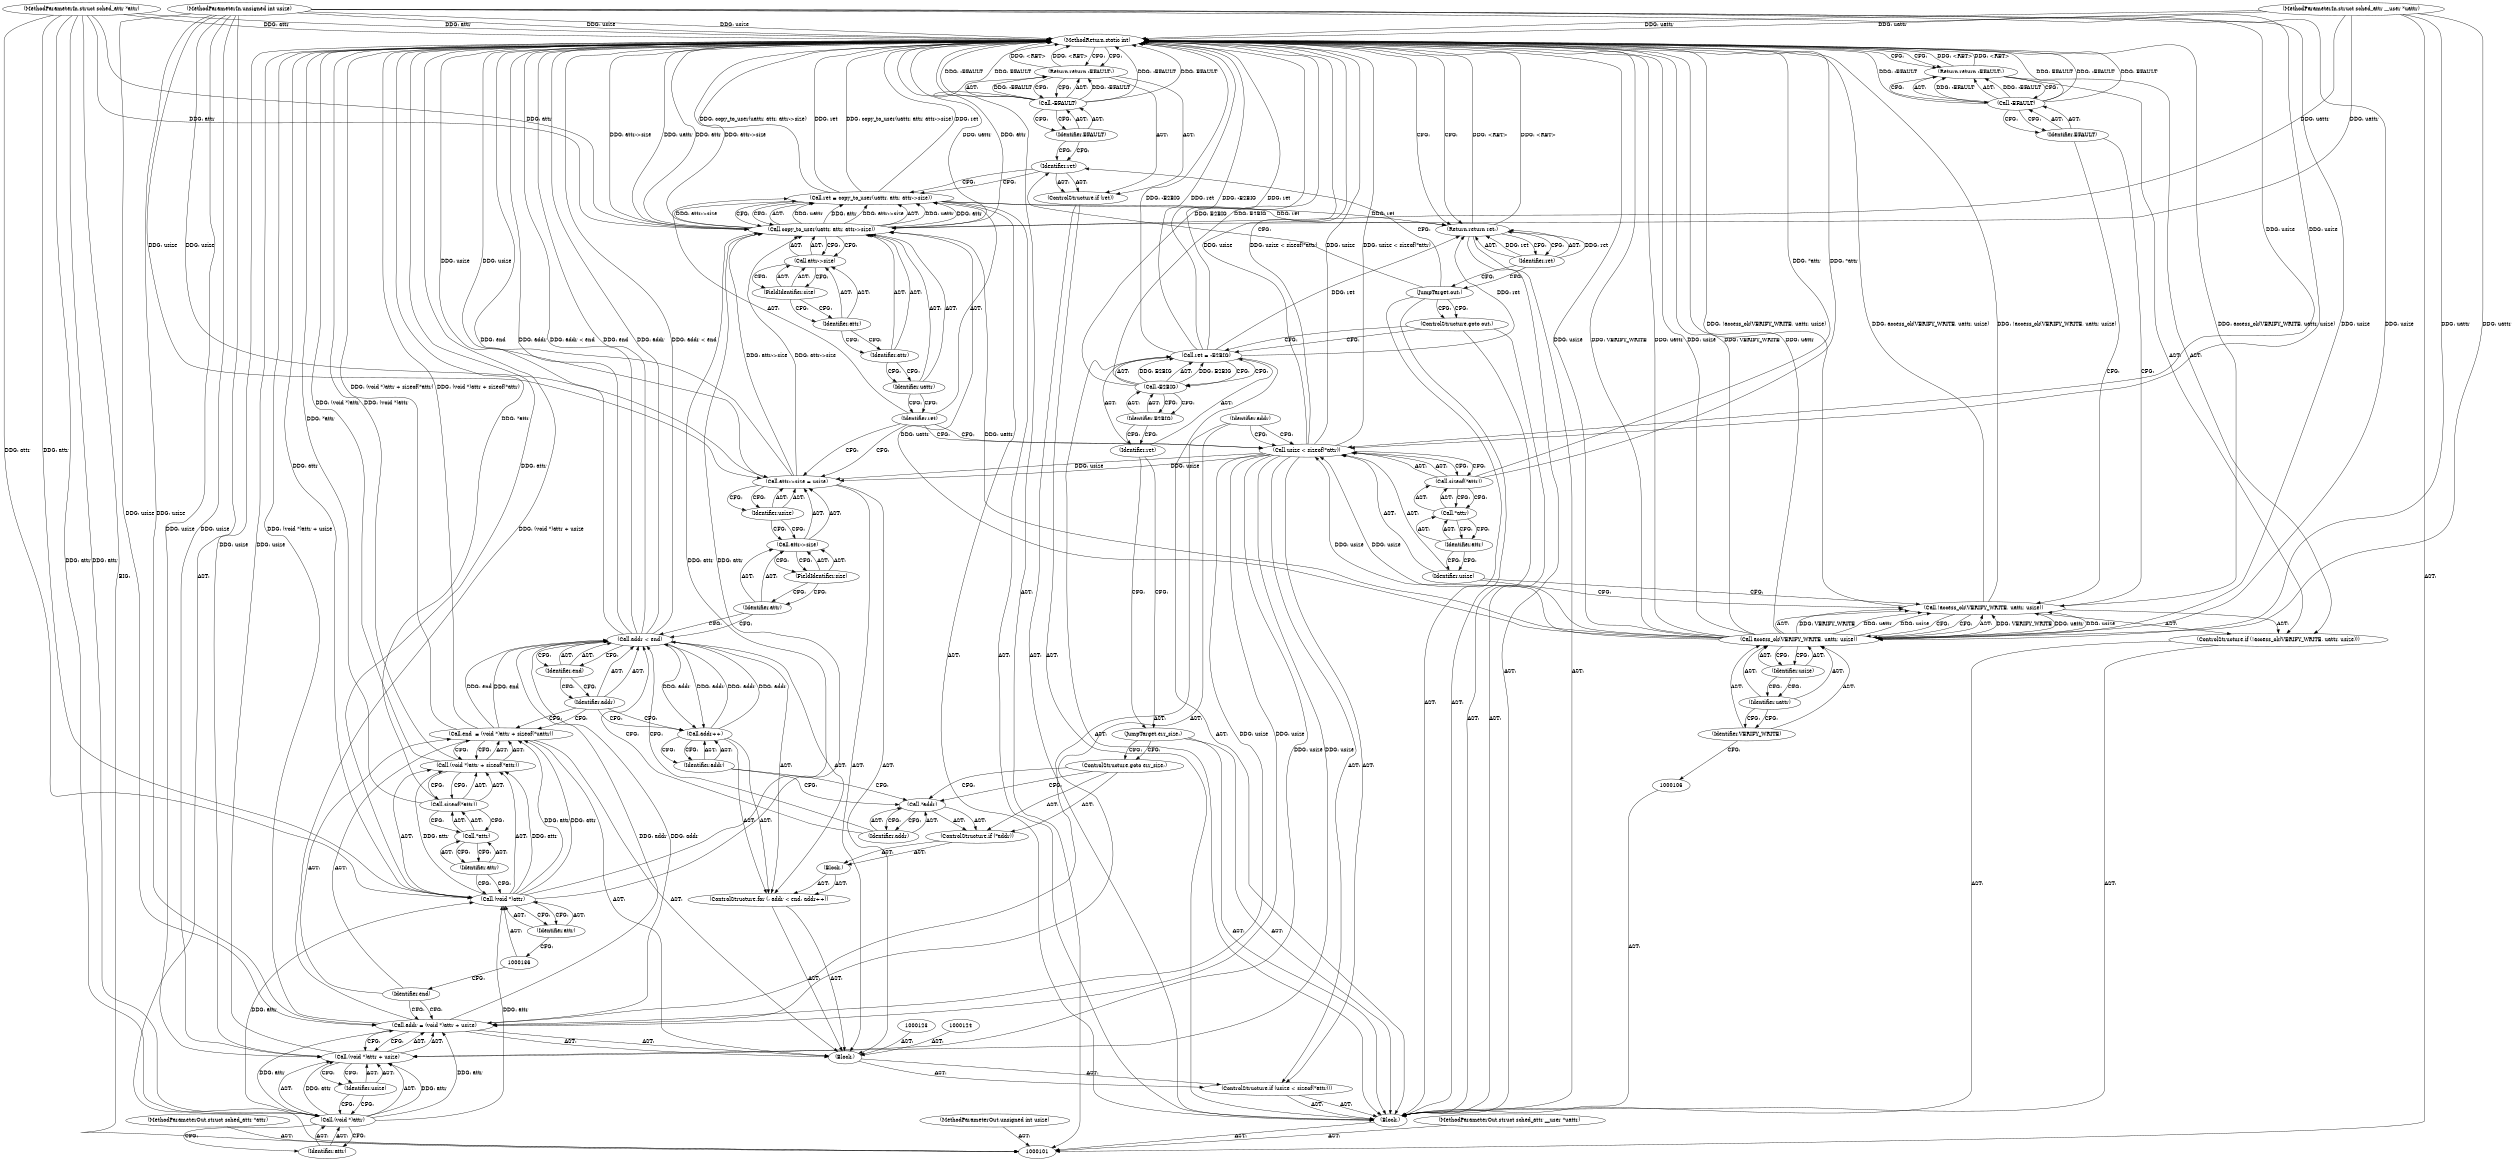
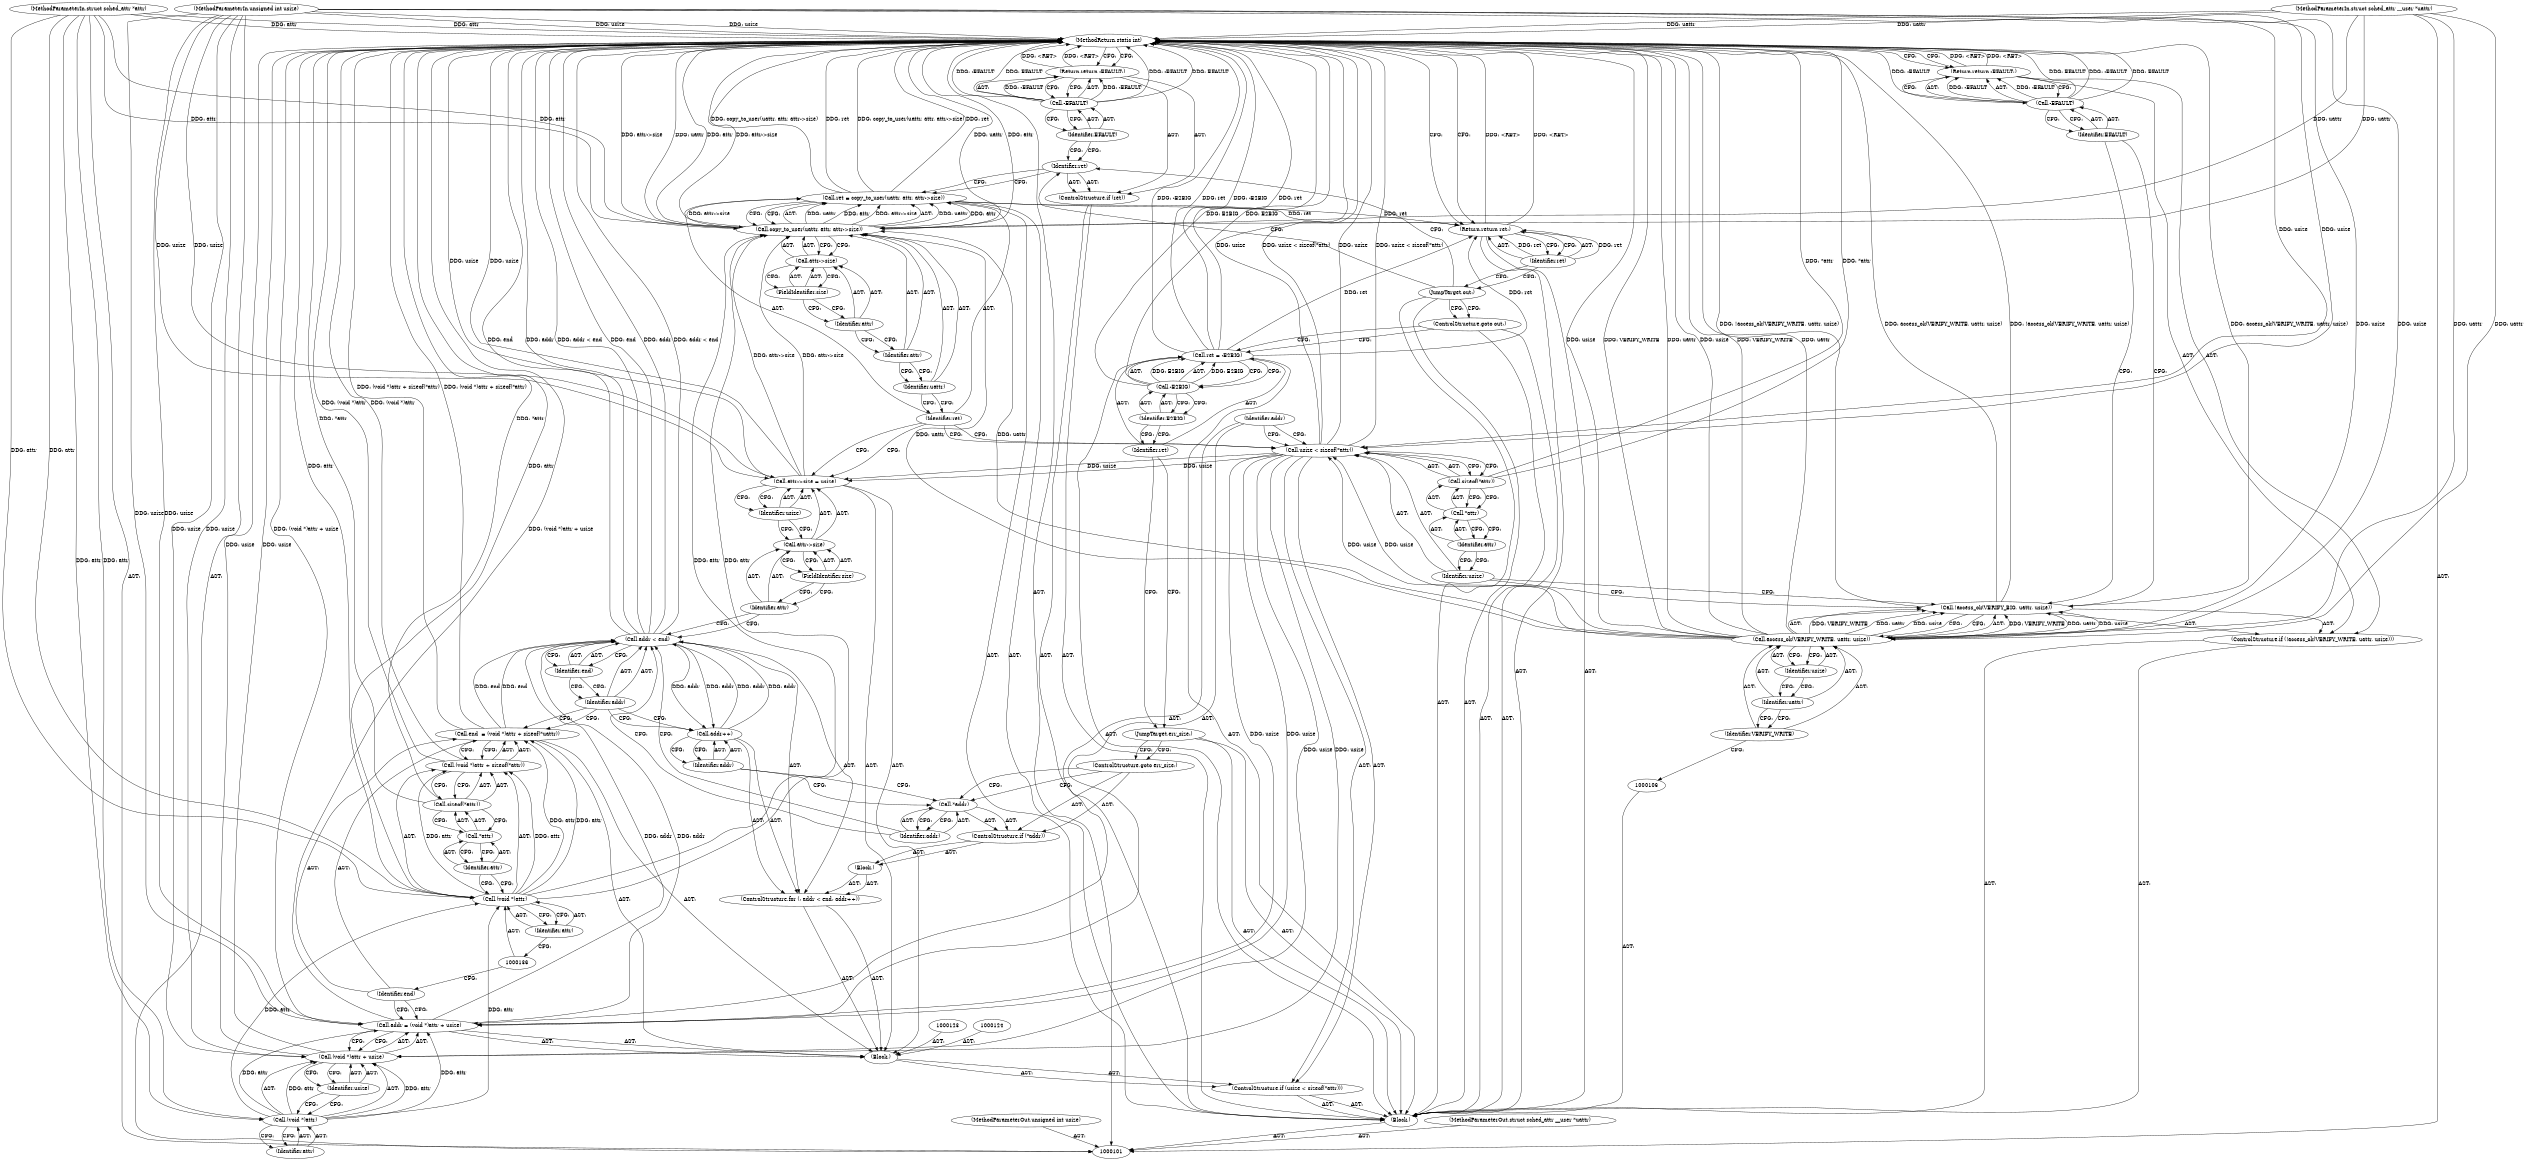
edge "(MethodParameterIn,struct sched_attr *attr)" -> "1000101": label "BIG: " -> "AST: "
node "(Call,!access_ok(VERIFY_WRITE, uattr, usize))": label "(Call,!access_ok(VERIFY_WRITE, uattr, usize))" -> "(Call,!access_ok(VERIFY_BIG, uattr, usize))"
node "(MethodParameterOut,struct sched_attr *attr)": removed
